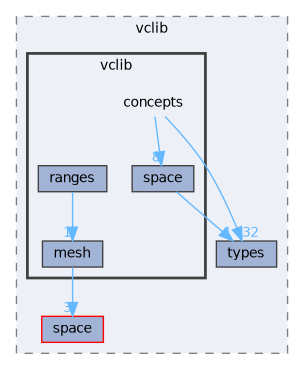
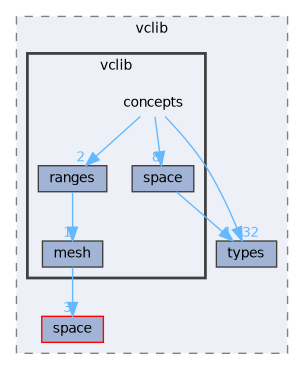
edge "concepts" -> "ranges": added
